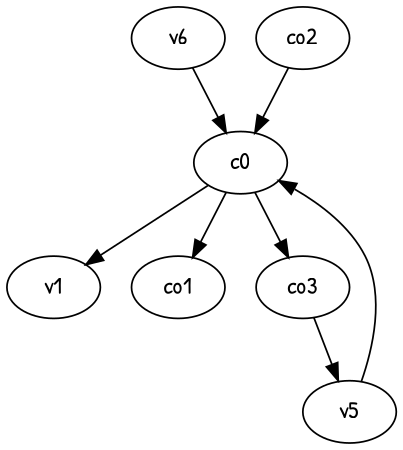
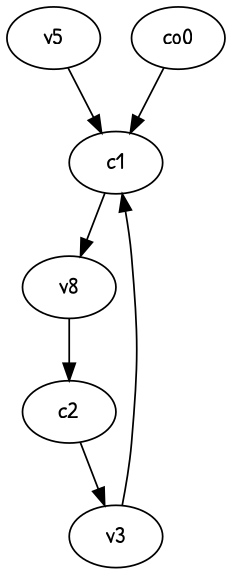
node "v6": label "v6" -> "v3"
node "co2": label "co2" -> "co0"
node "c0": label "c0" -> "c1"
node "v1": label "v1" -> "v8"
node "co1": removed
node "co3": removed
node "c2": added
